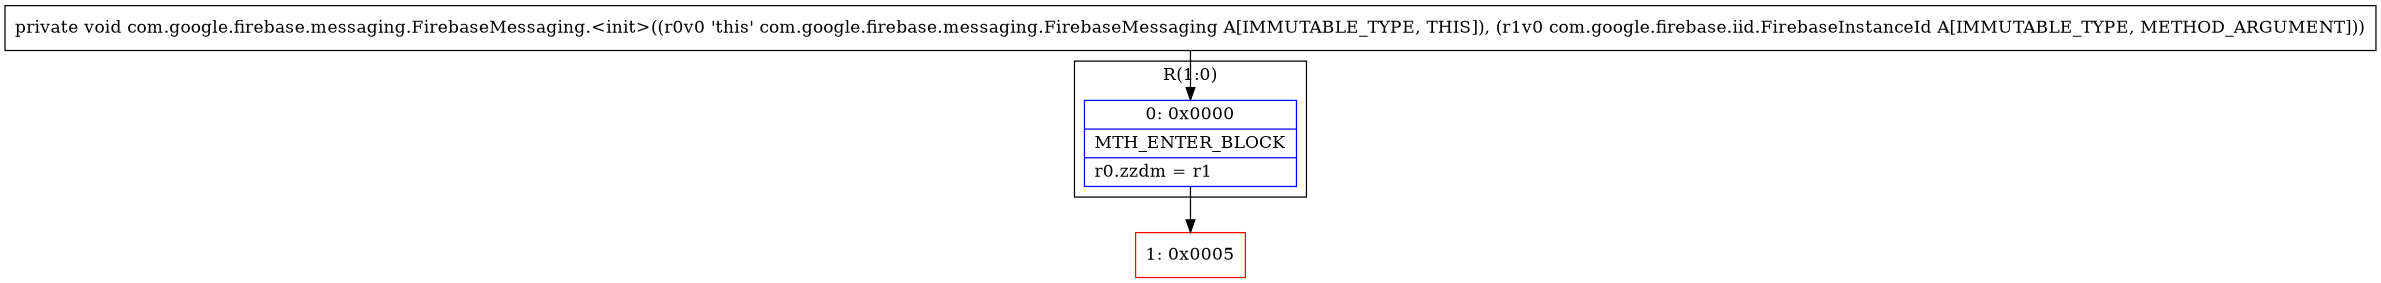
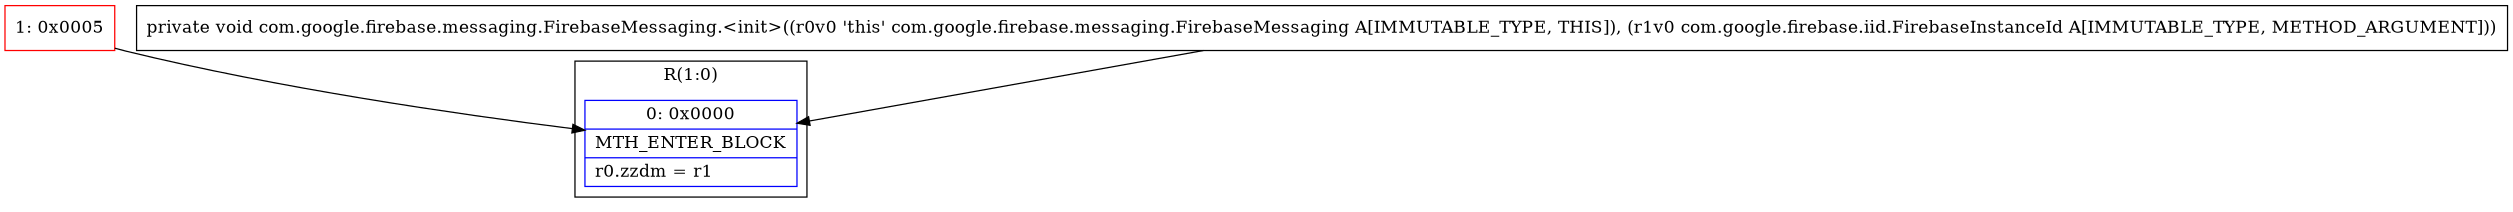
edge "0: 0x0000" -> "1: 0x0005": reversed
